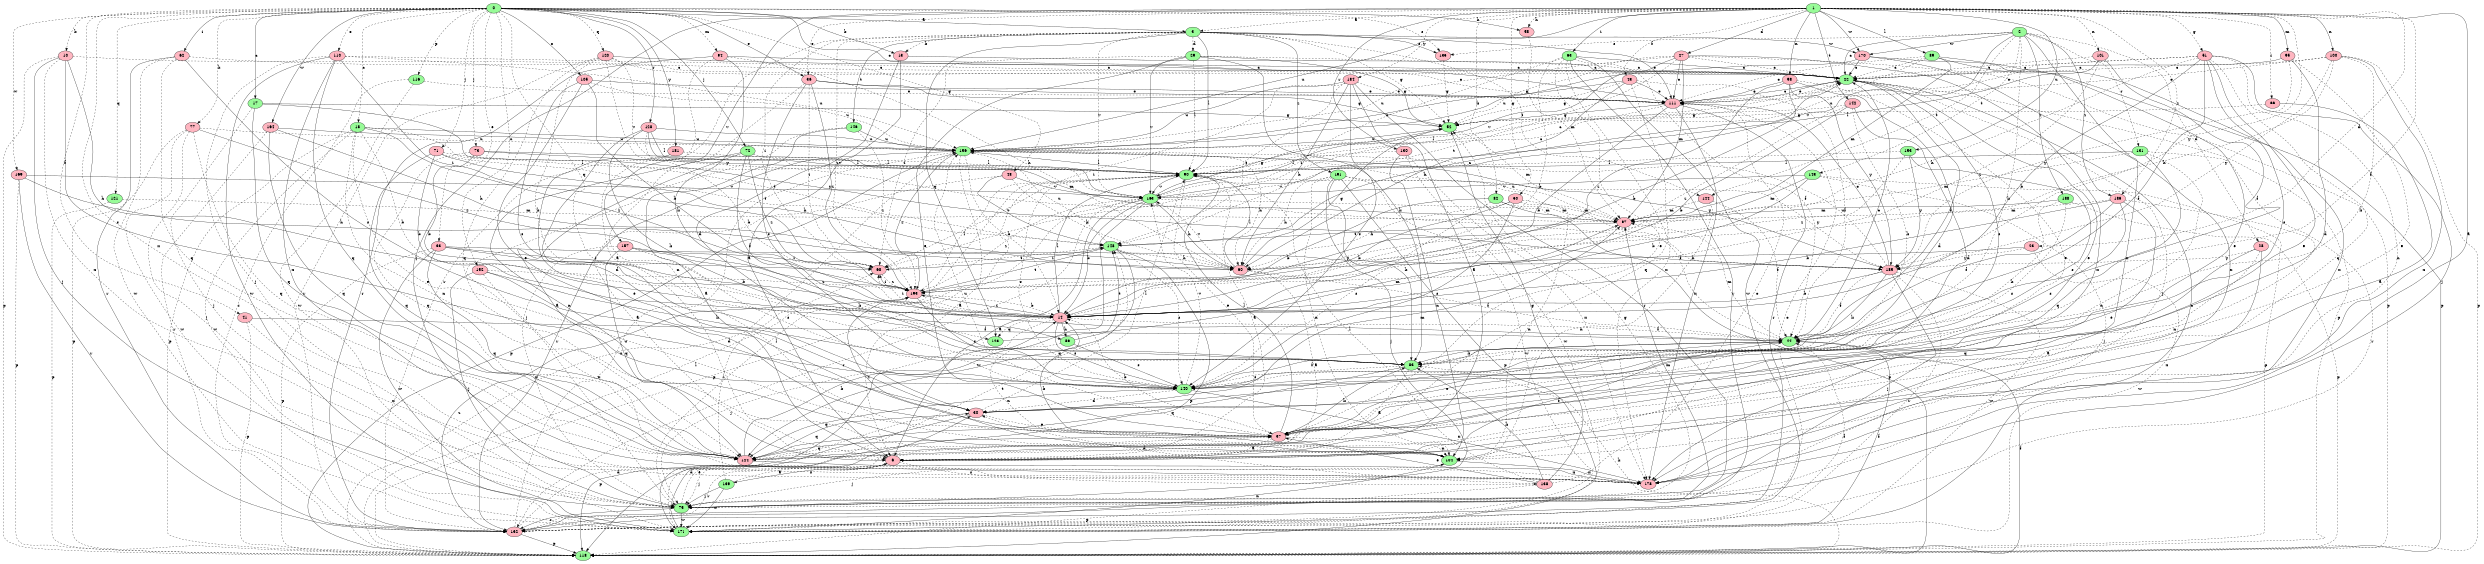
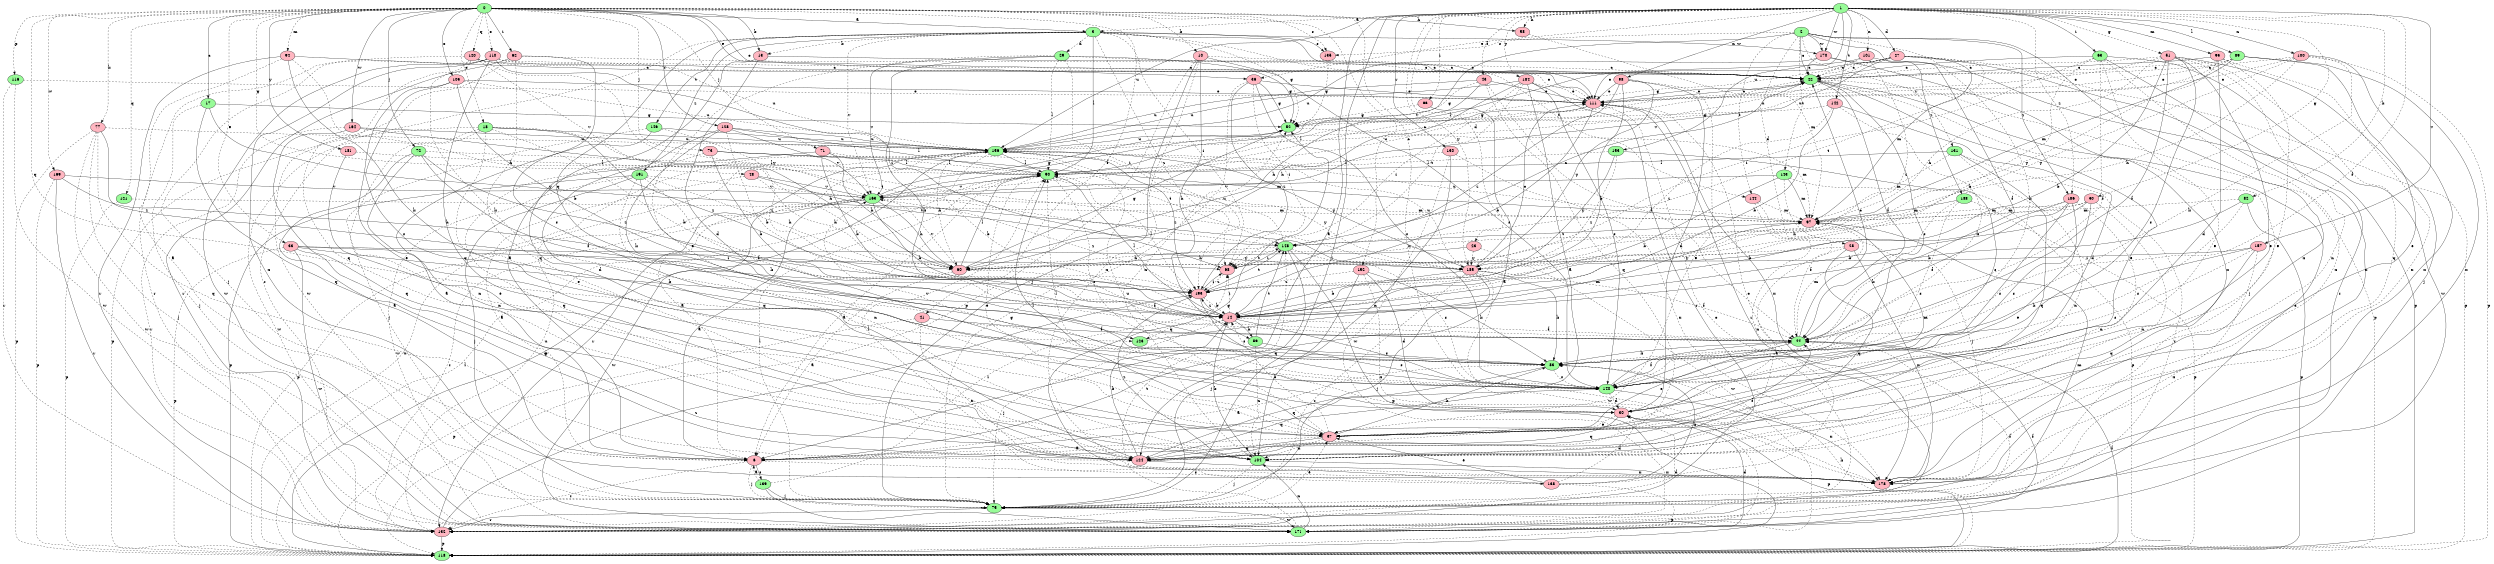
edge "29" -> "37": style solid -> dashed
edge "95" -> "178": added, label "x"
